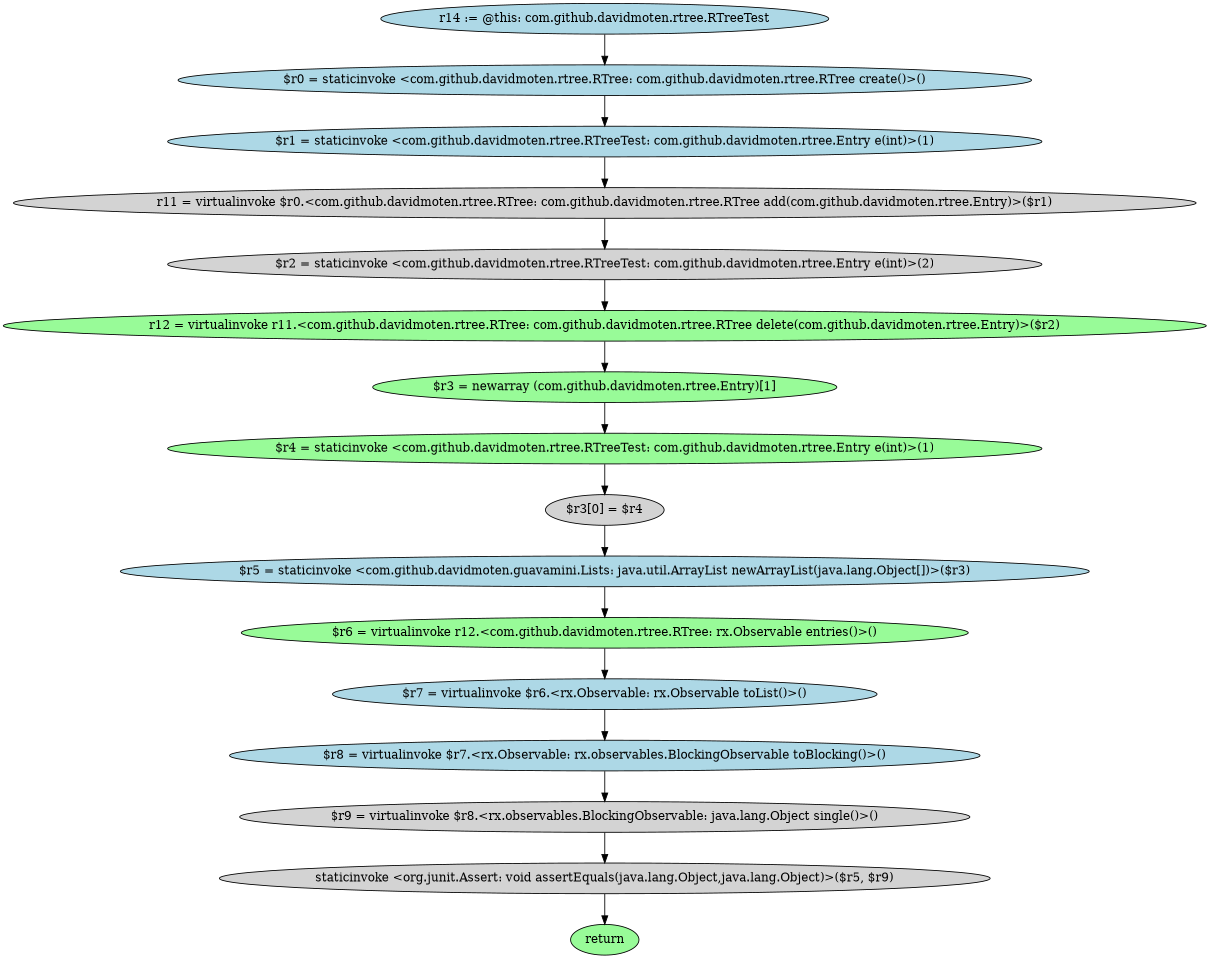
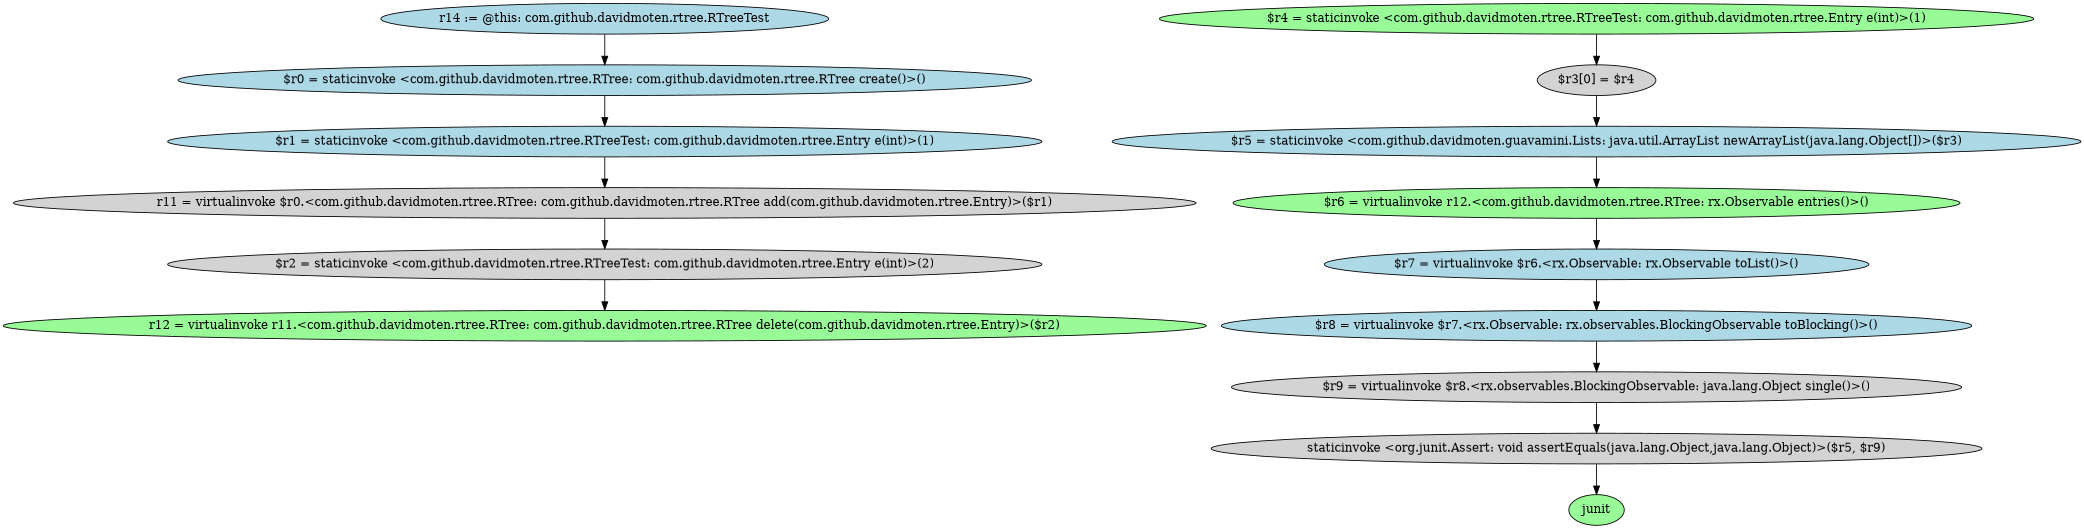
node "$r3 = newarray (com.github.davidmoten.rtree.Entry)[1]": removed
node "return": label "return" -> "junit"
